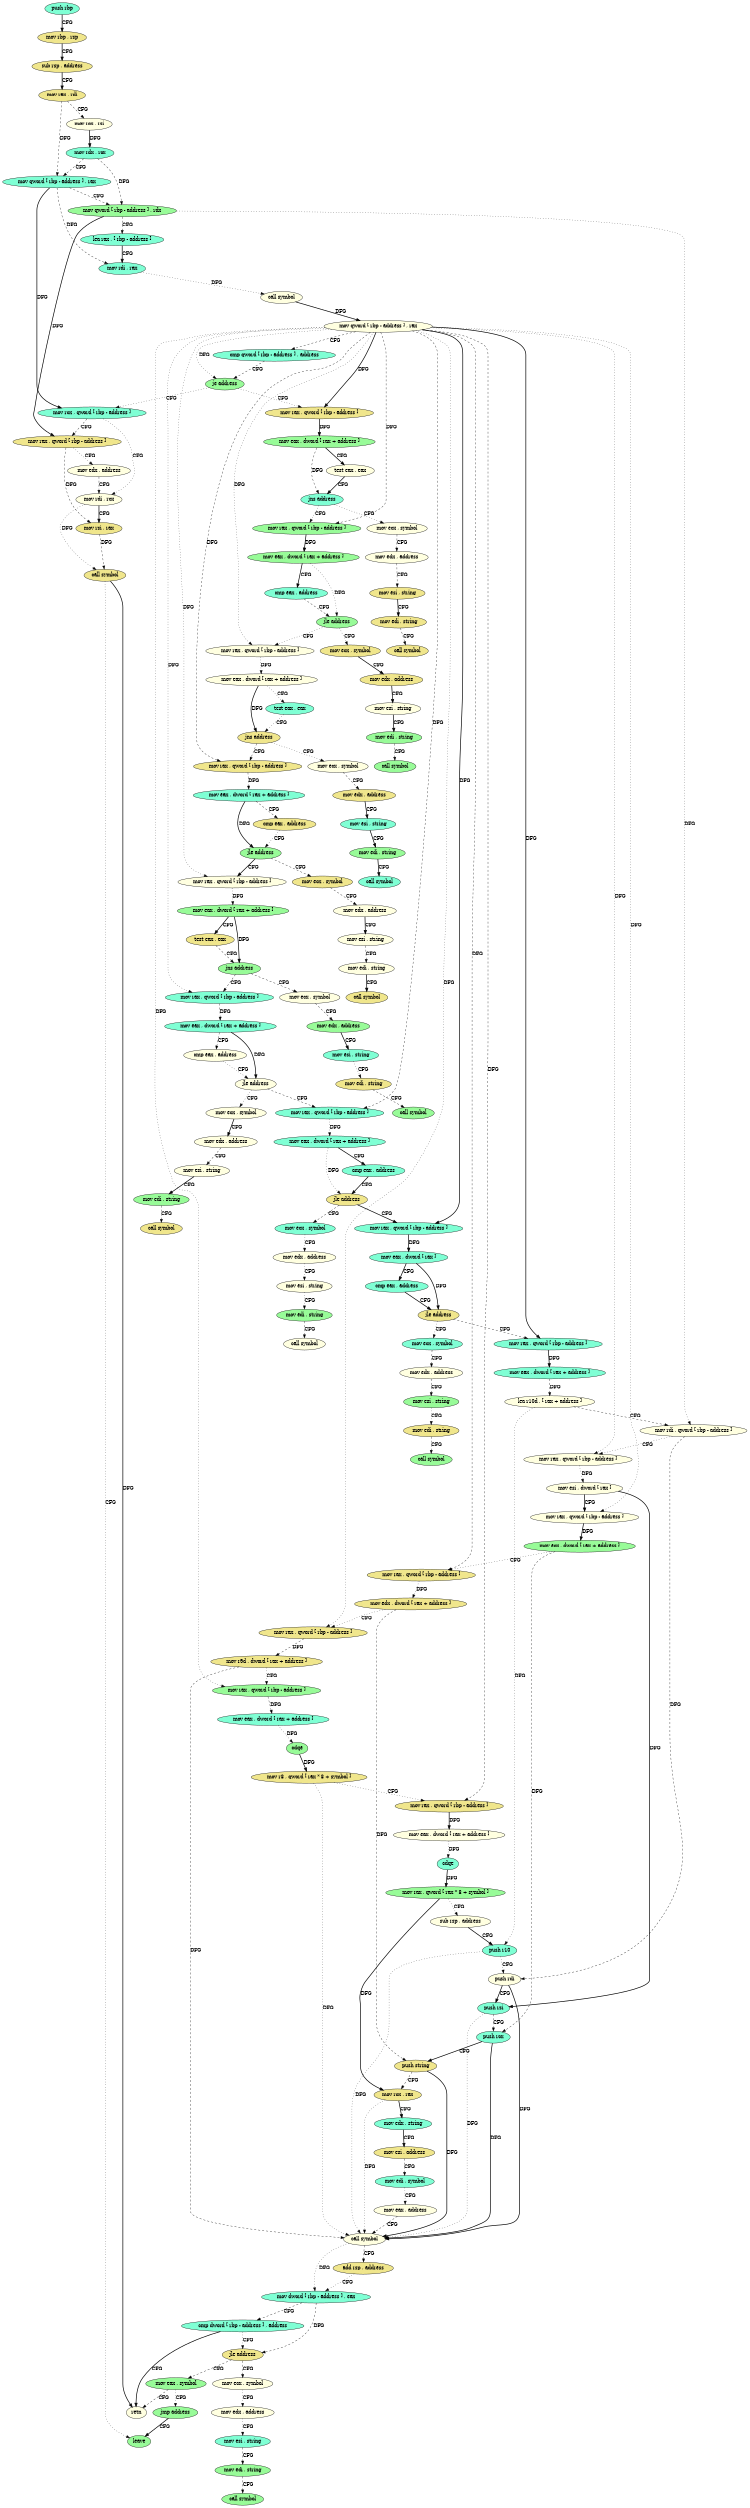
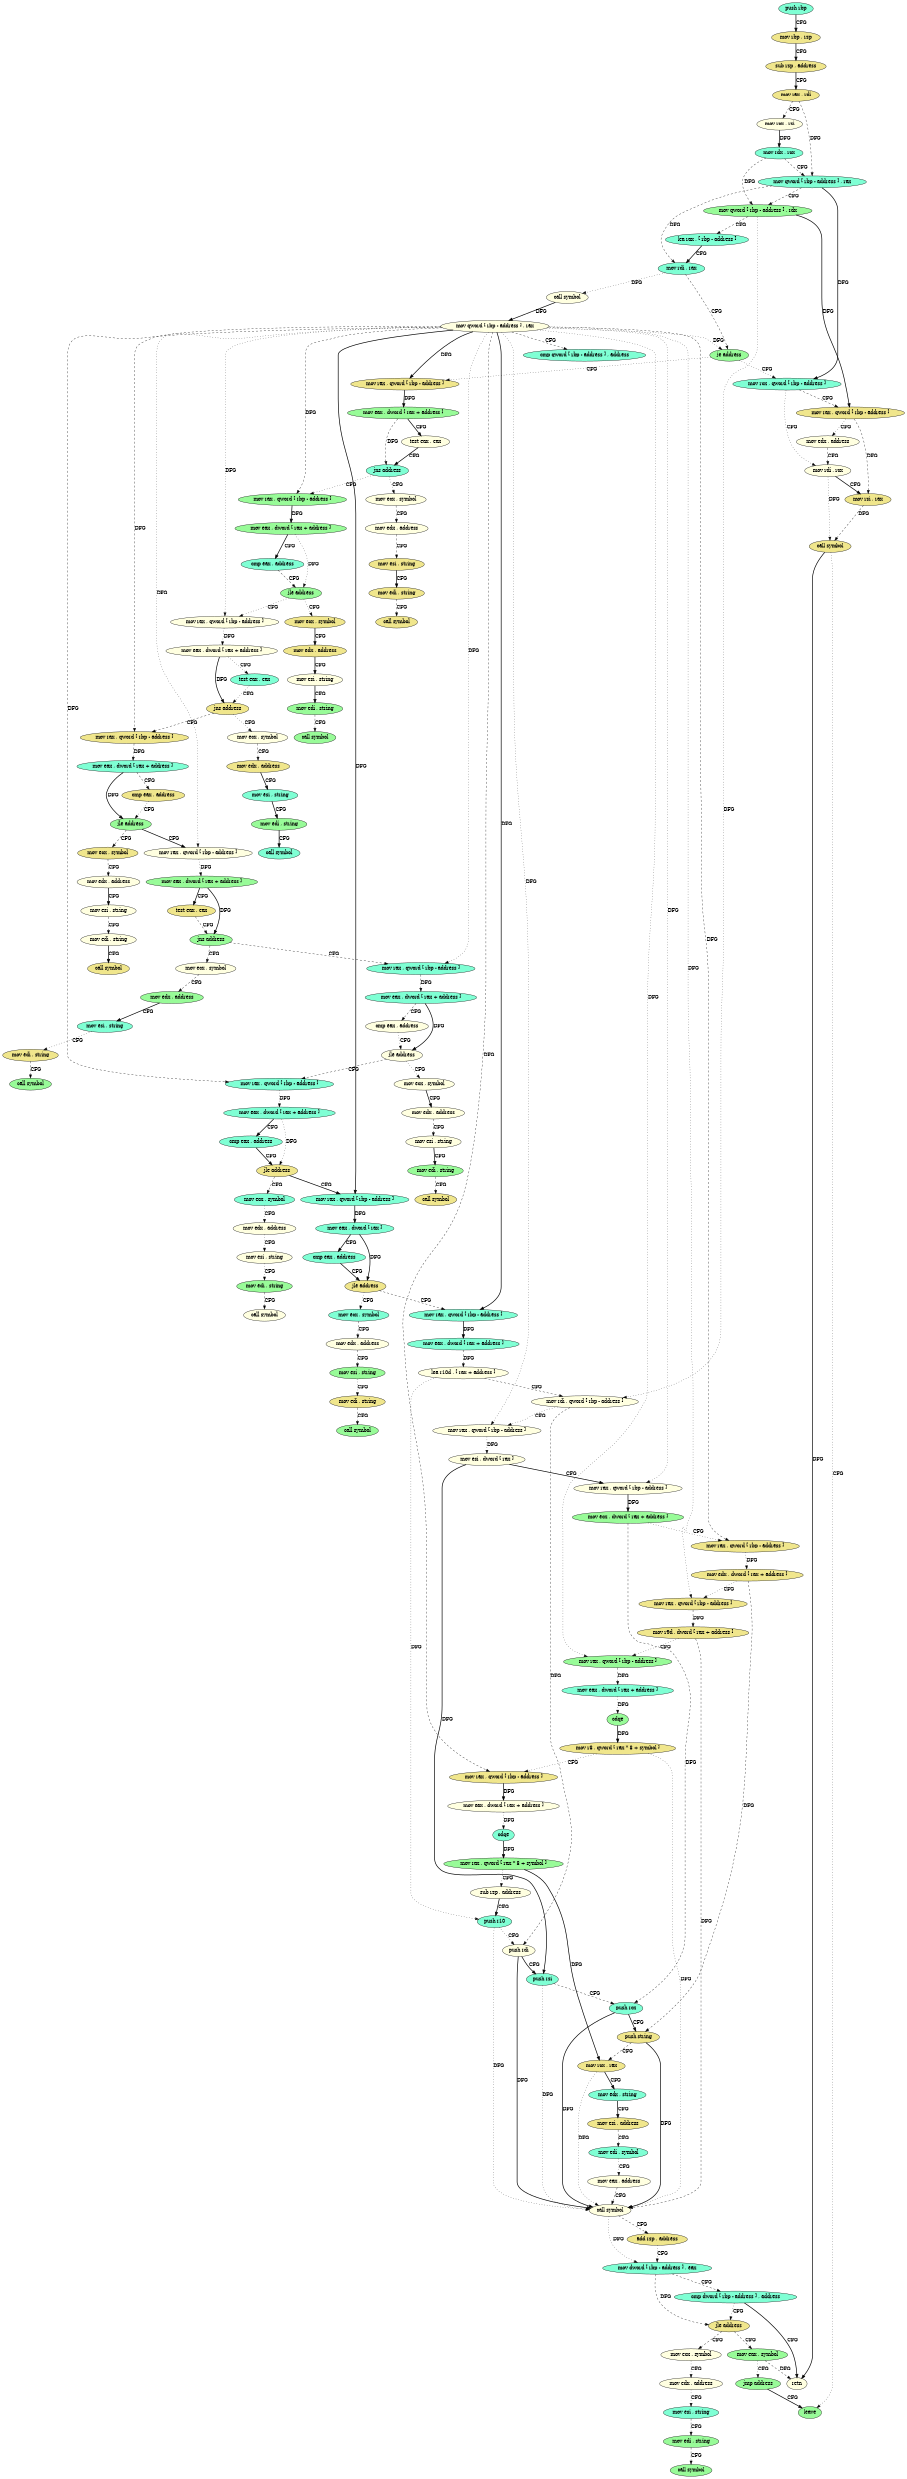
edge "cmp qword [ rbp - address ] , address" -> "je address": now "mov rdi , rax" -> "je address"
edge "mov eax , symbol" -> "retn": label "CFG" -> "DFG"
